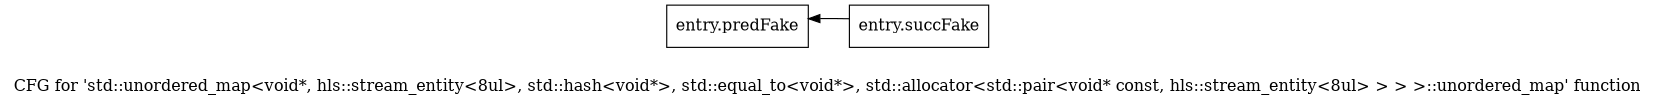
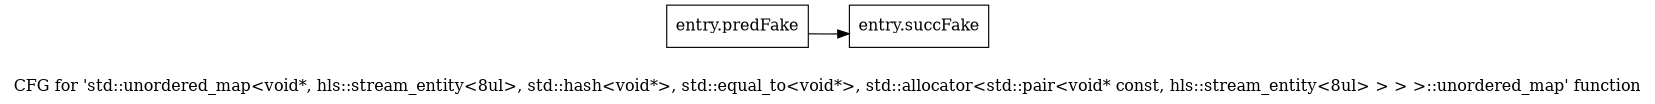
edge "entry.succFake" -> "entry.predFake": reversed
